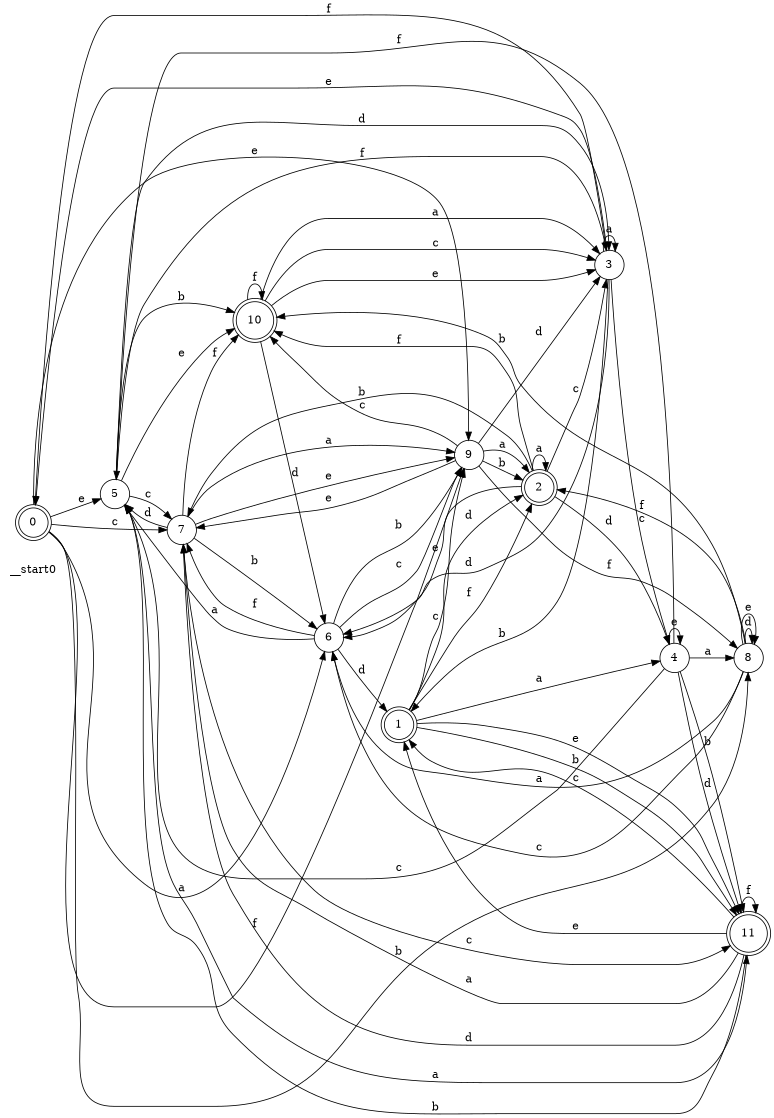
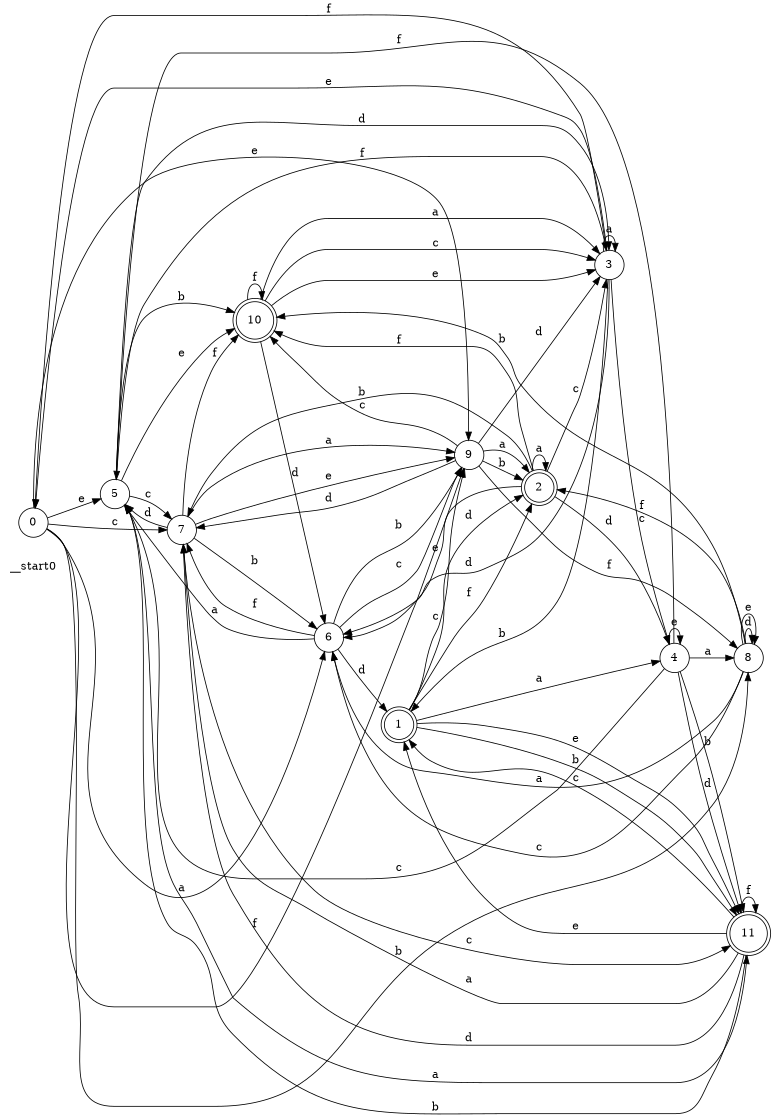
edge "9" -> "7": label "e" -> "d"
node "0": shape doublecircle -> circle
